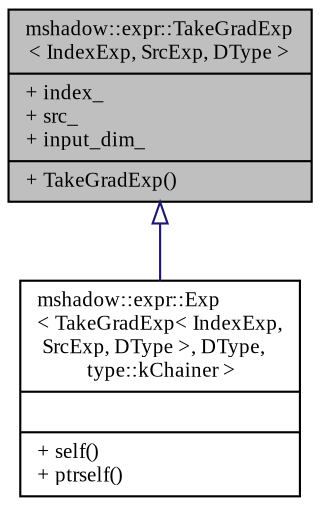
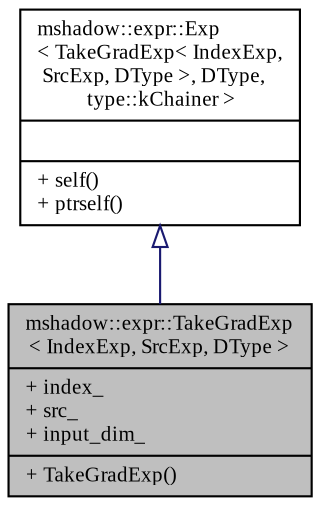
edge "mshadow::expr::Exp" -> "mshadow::expr::TakeGradExp": reversed
